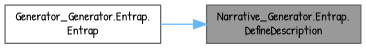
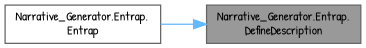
node "Generator_Generator.Entrap. Entrap": label "Generator_Generator.Entrap. Entrap" -> "Narrative_Generator.Entrap. Entrap"
